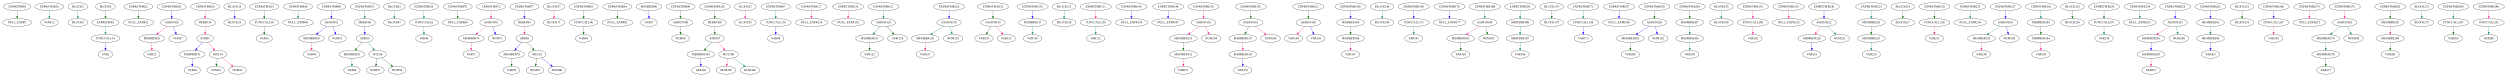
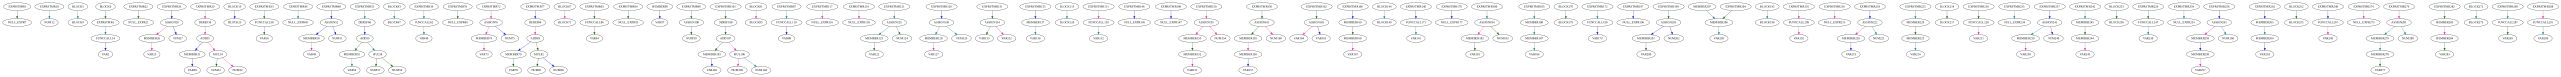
edge "EXPRSTMR204" -> "MEMBER207": now "EXPRSTMR204" -> "MEMBER206"
